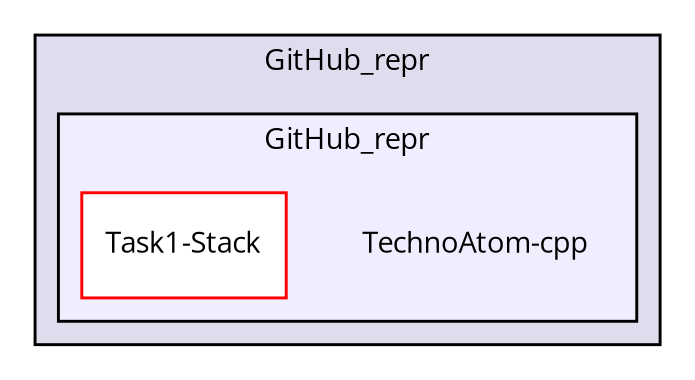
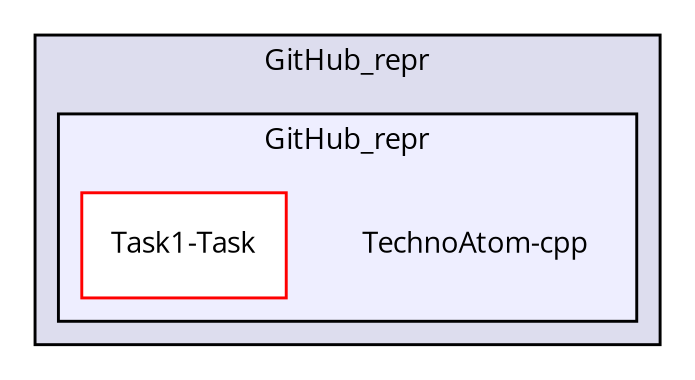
node "Task1-Stack": label "Task1-Stack" -> "Task1-Task"
